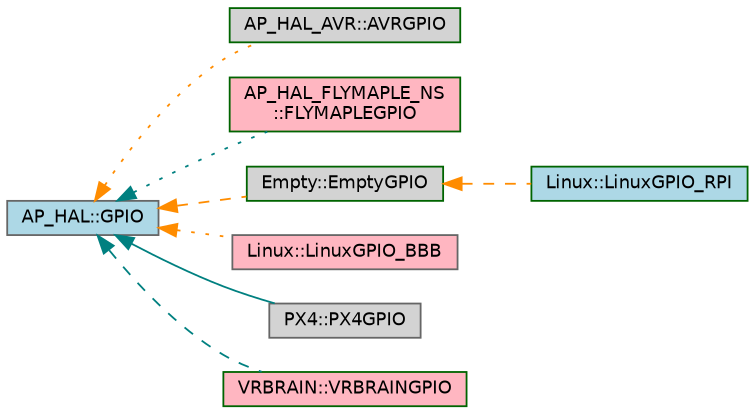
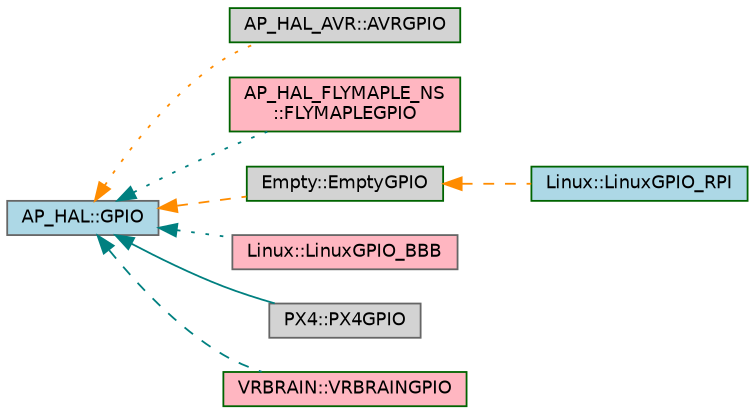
edge "Linux::LinuxGPIO_BBB" -> "AP_HAL::GPIO": color darkorange -> teal
